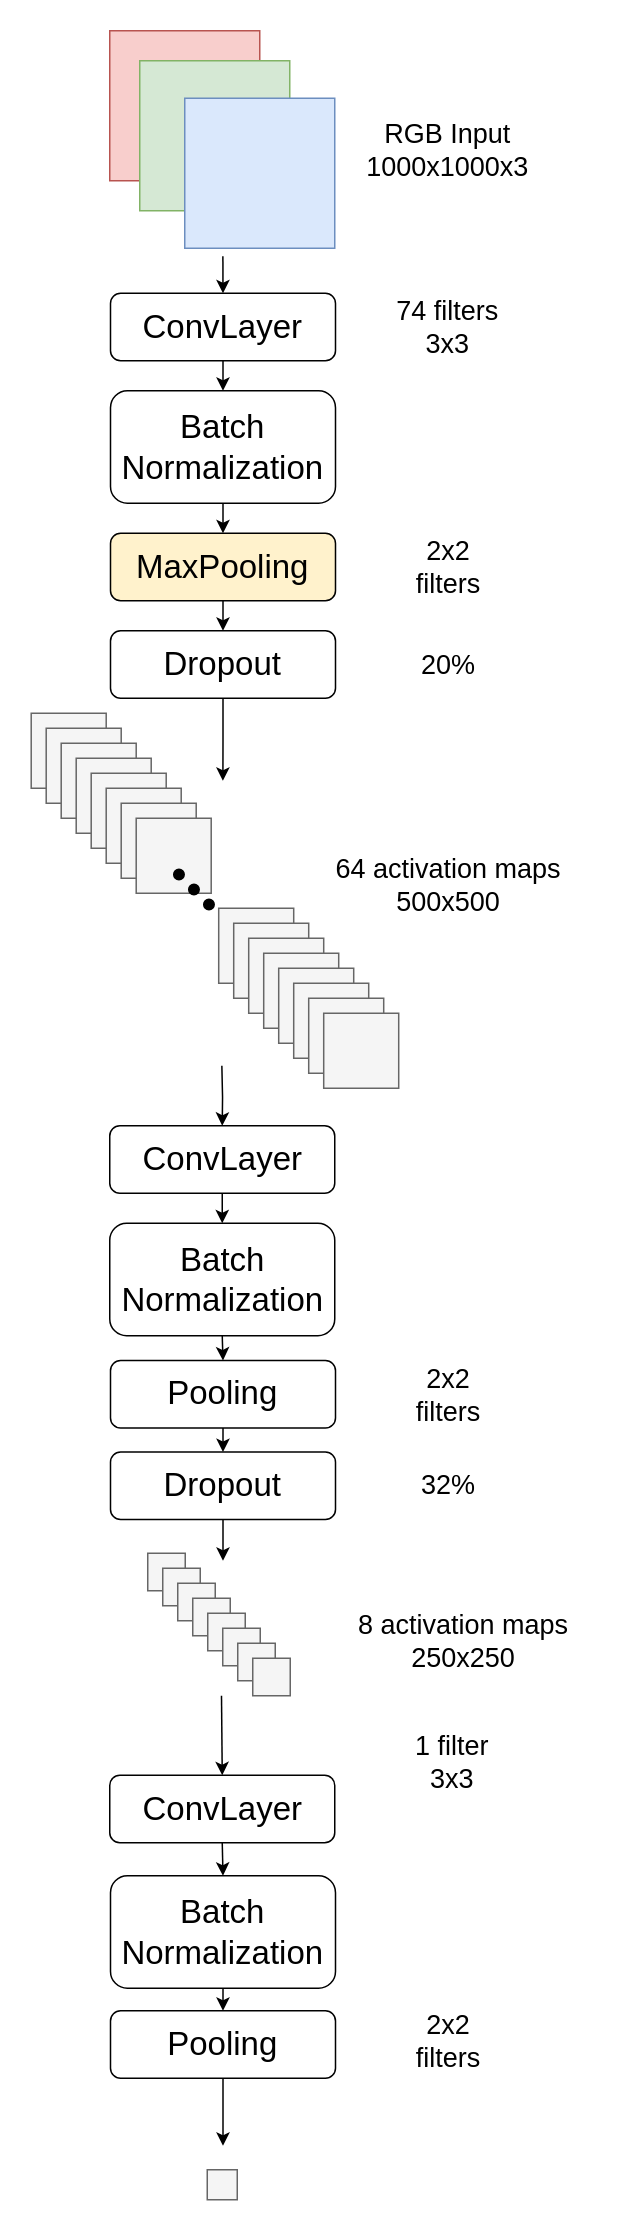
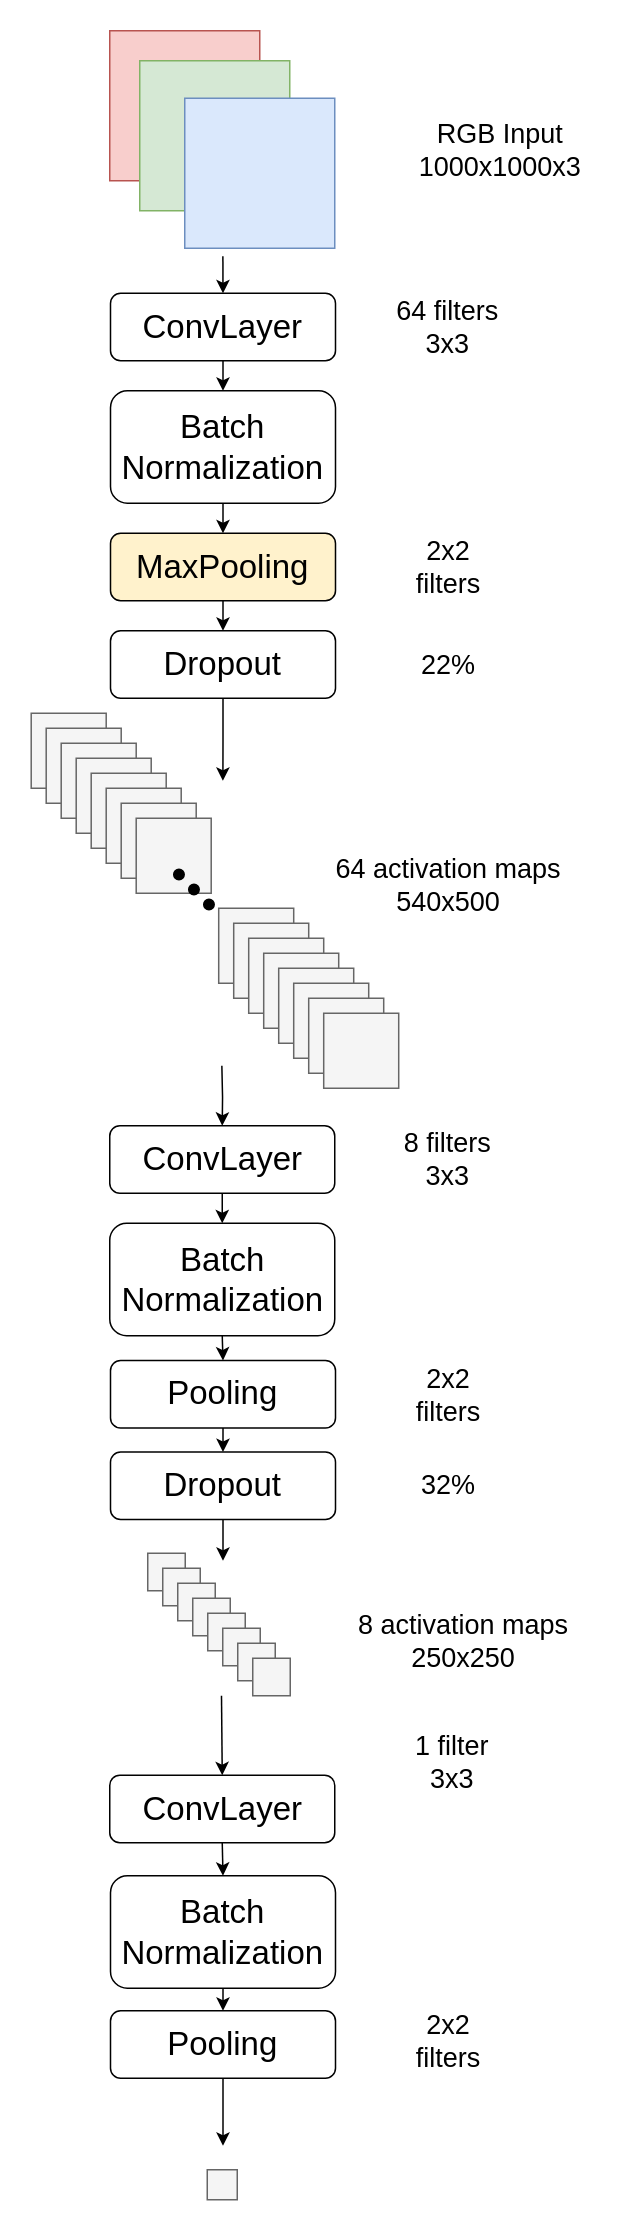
node "RGB Input 1000x1000x3": moved (448, 151) -> (500, 151)
node "74 filters 3x3": label "74 filters 3x3" -> "64 filters 3x3"
node "20%": label "20%" -> "22%"
node "64 activation maps 500x500": label "64 activation maps 500x500" -> "64 activation maps 540x500"
node "8 filters 3x3": added
